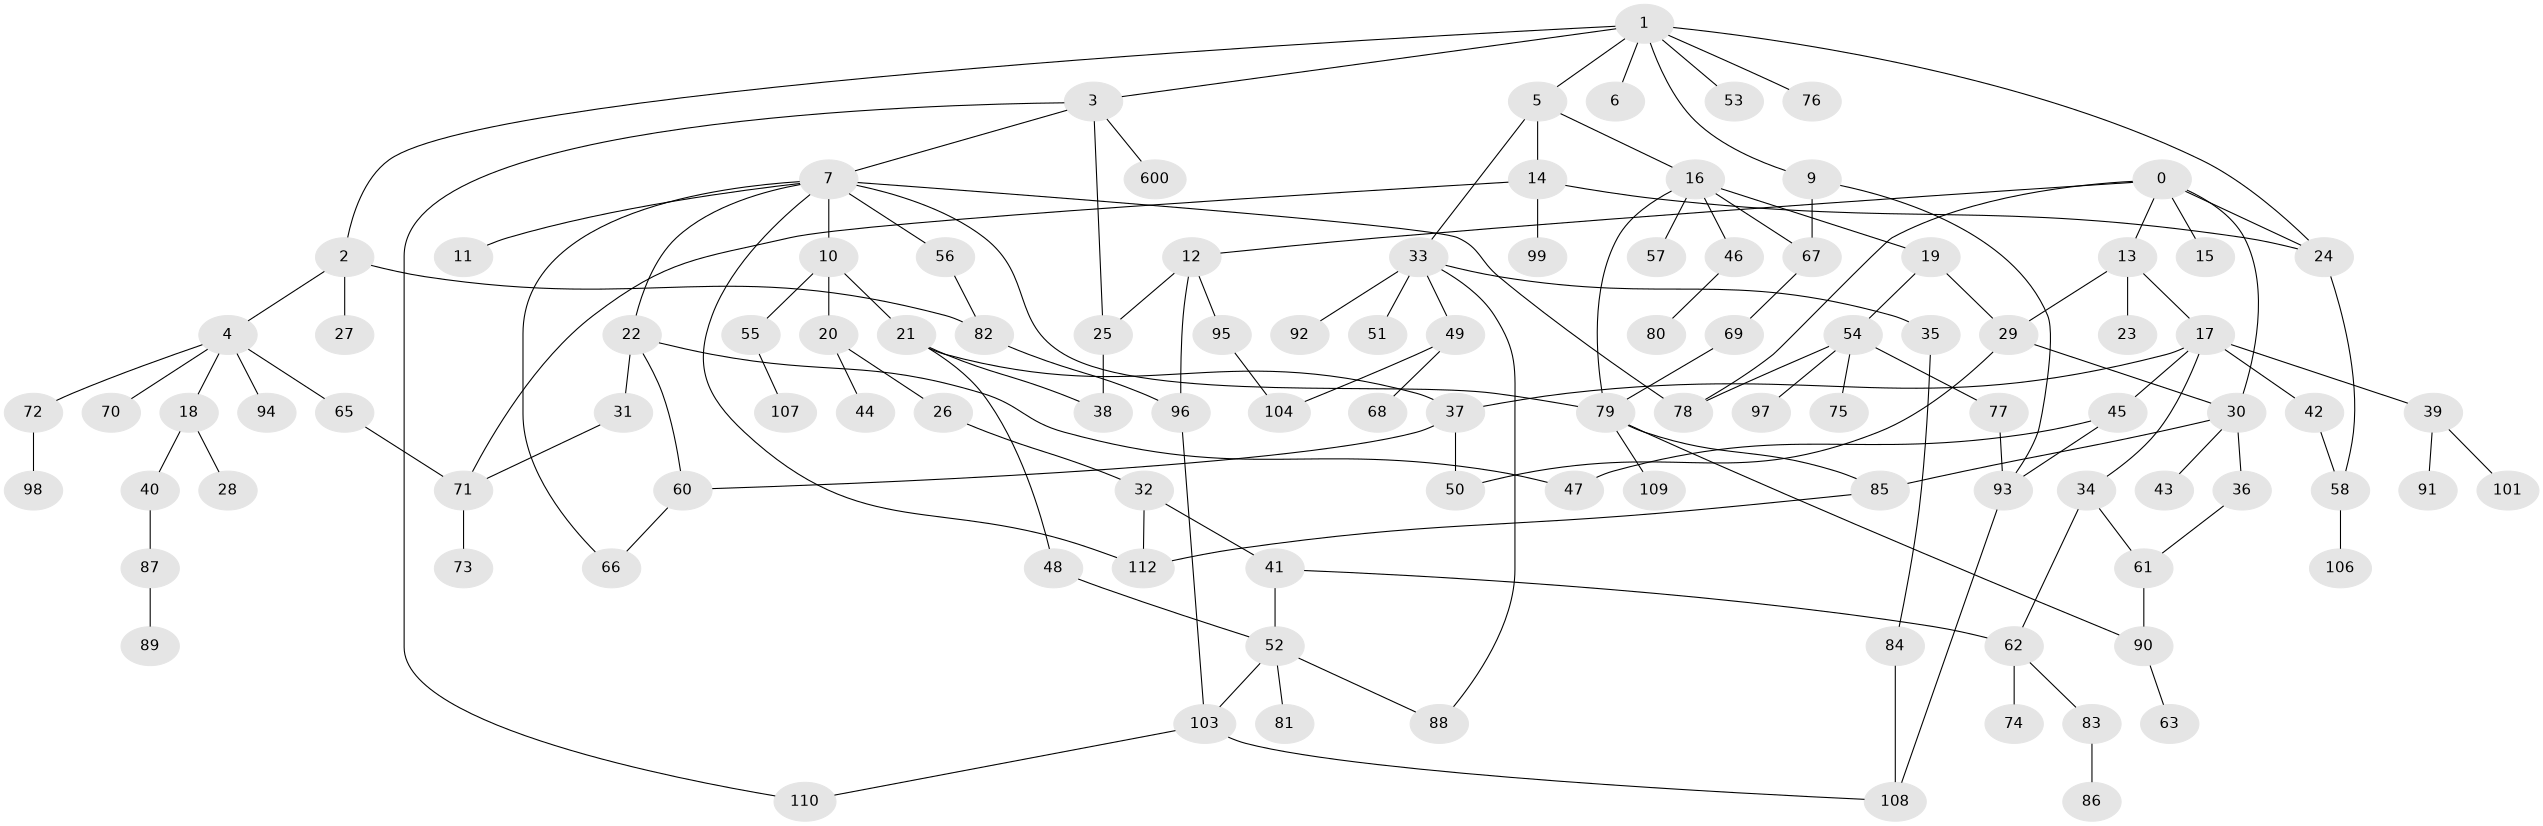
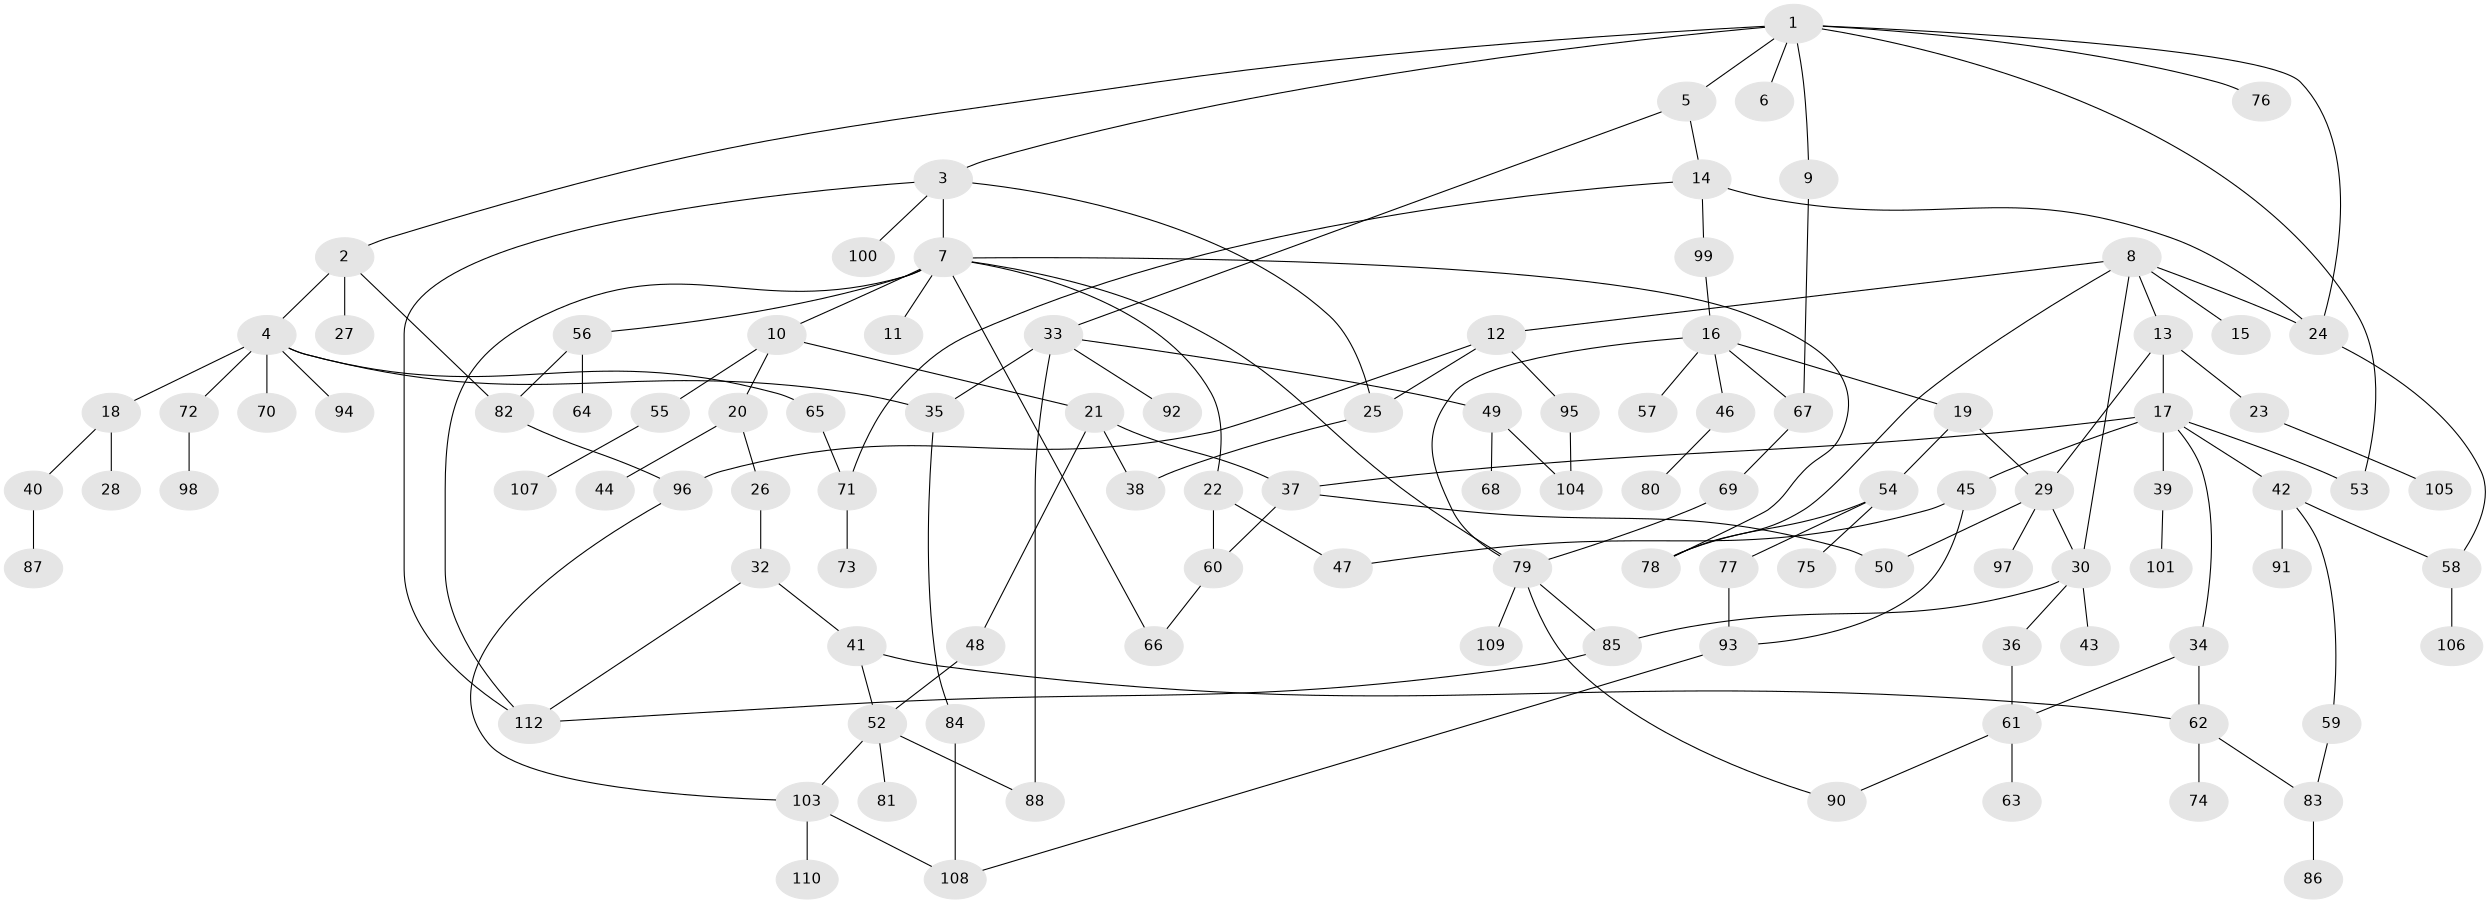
edge "5" -- "16": now "99" -- "16"
node "600": label "600" -> "100"
node "0": label "0" -> "8"
edge "9" -- "93": removed
edge "3" -- "110": now "3" -- "112"
node "51": removed
edge "54" -- "97": now "29" -- "97"
edge "4" -- "35": added
node "64": added
node "31": removed
edge "17" -- "53": added
edge "39" -- "91": now "42" -- "91"
node "105": added
node "89": removed
edge "90" -- "63": now "61" -- "63"
node "59": added
